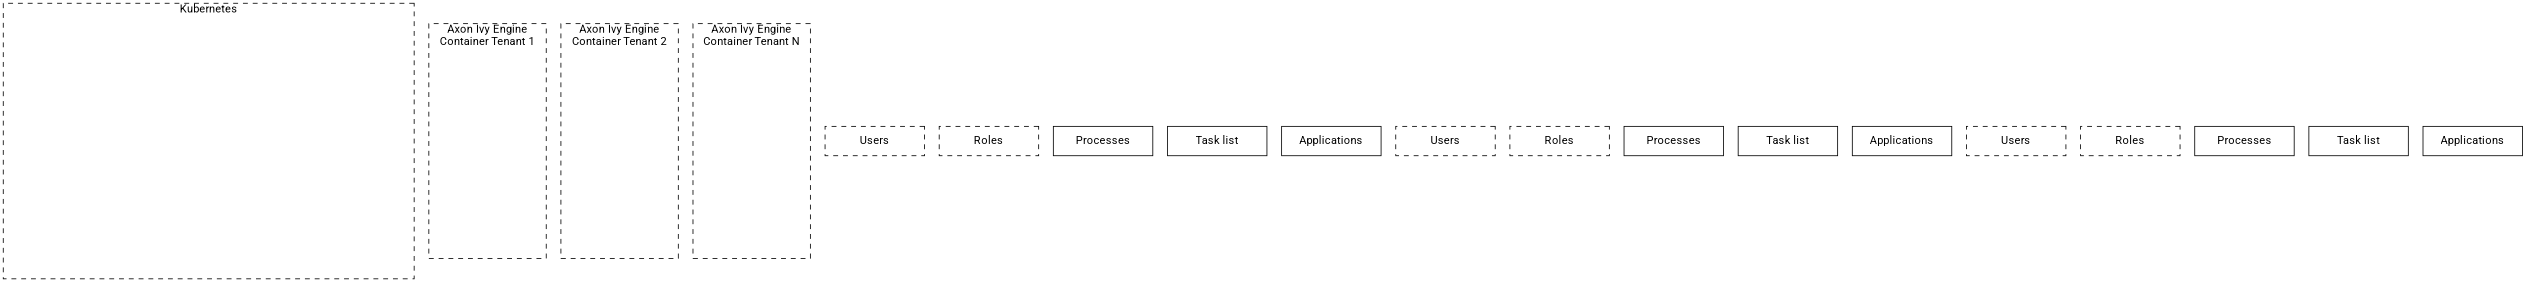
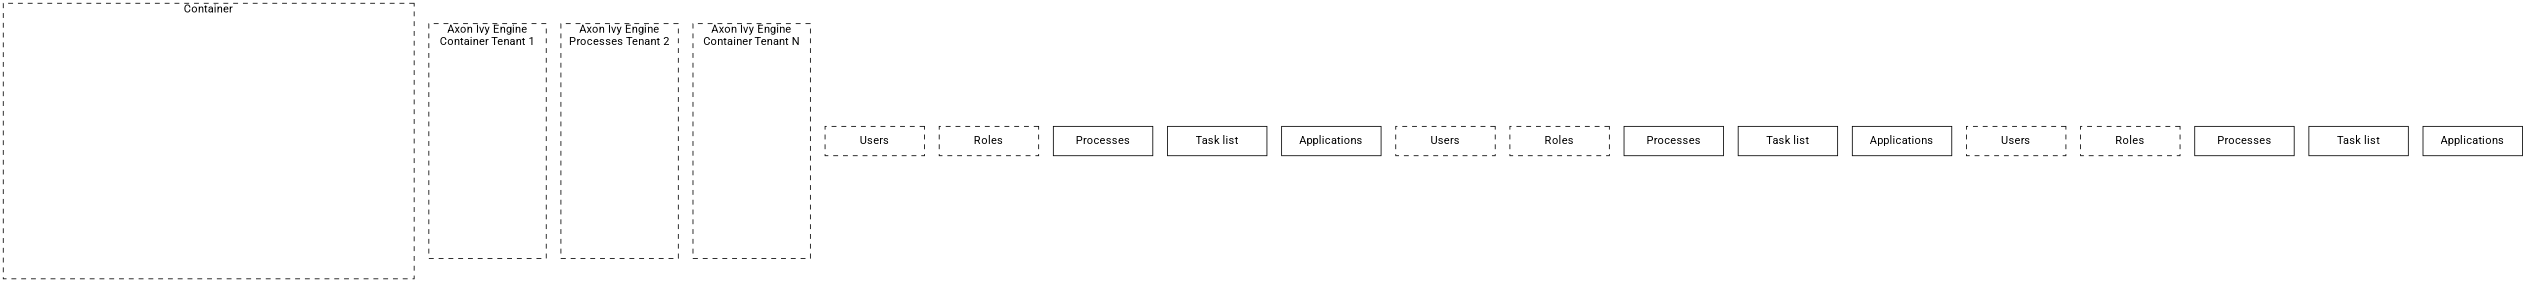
node "Kubernetes": label "Kubernetes" -> "Container"
node "Axon Ivy Engine Container Tenant 2": label "Axon Ivy Engine Container Tenant 2" -> "Axon Ivy Engine Processes Tenant 2"
